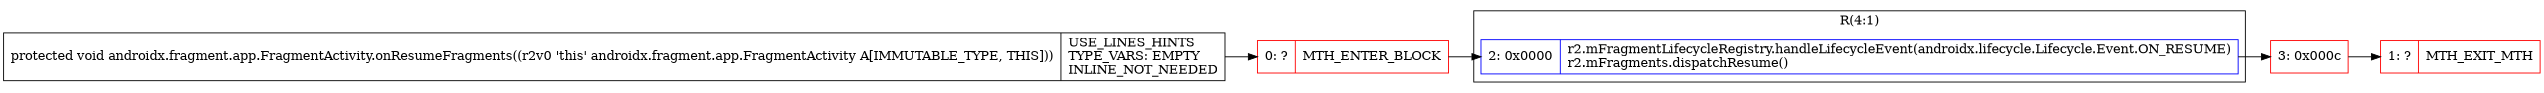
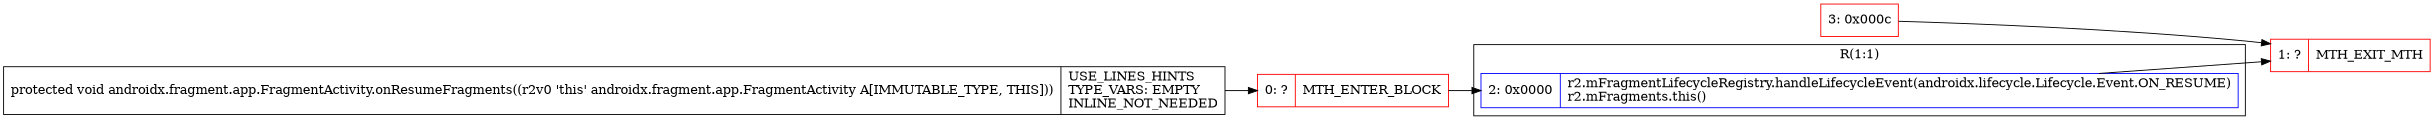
cluster "R(4:1)": label "R(4:1)" -> "R(1:1)"
edge "2: 0x0000" -> "3: 0x000c": now "2: 0x0000" -> "1: ?"
node "2: 0x0000": text "r2.mFragments.dispatchResume()" -> "r2.mFragments.this()"
